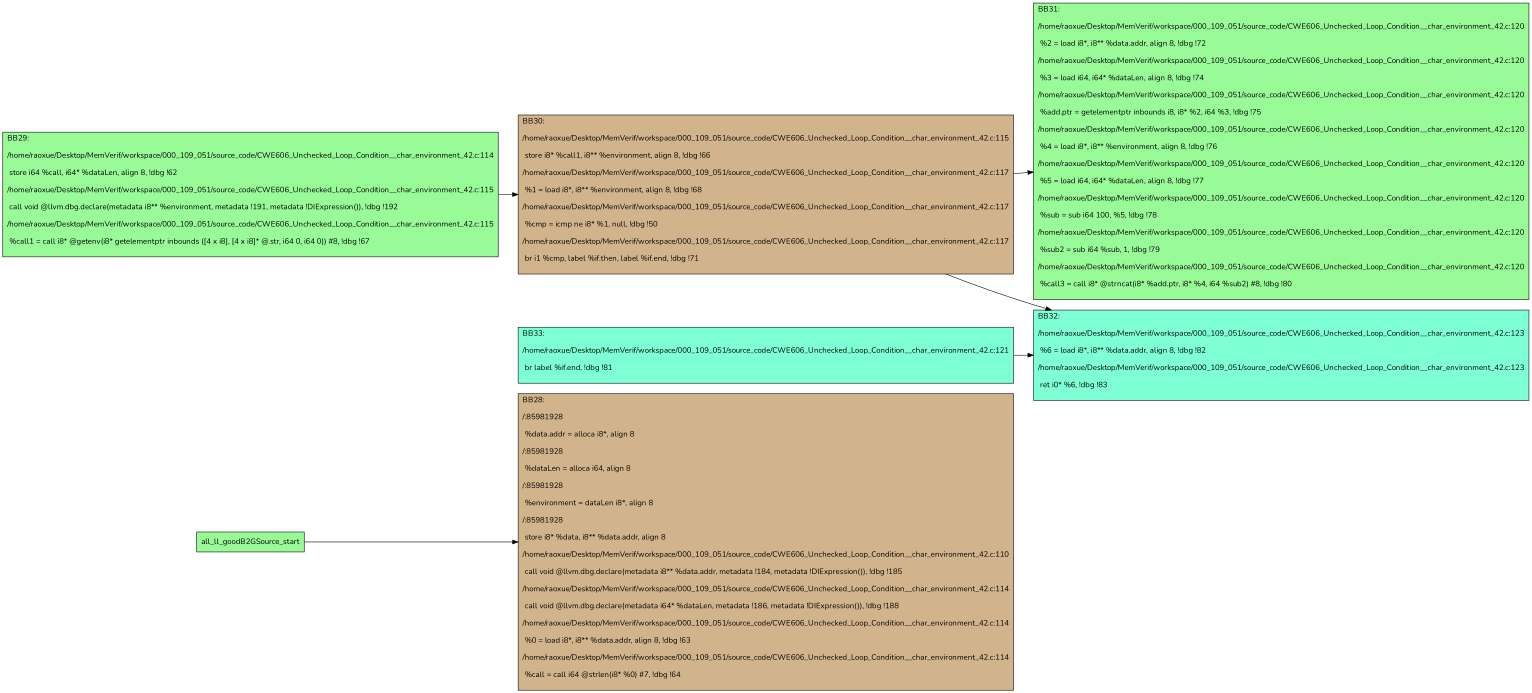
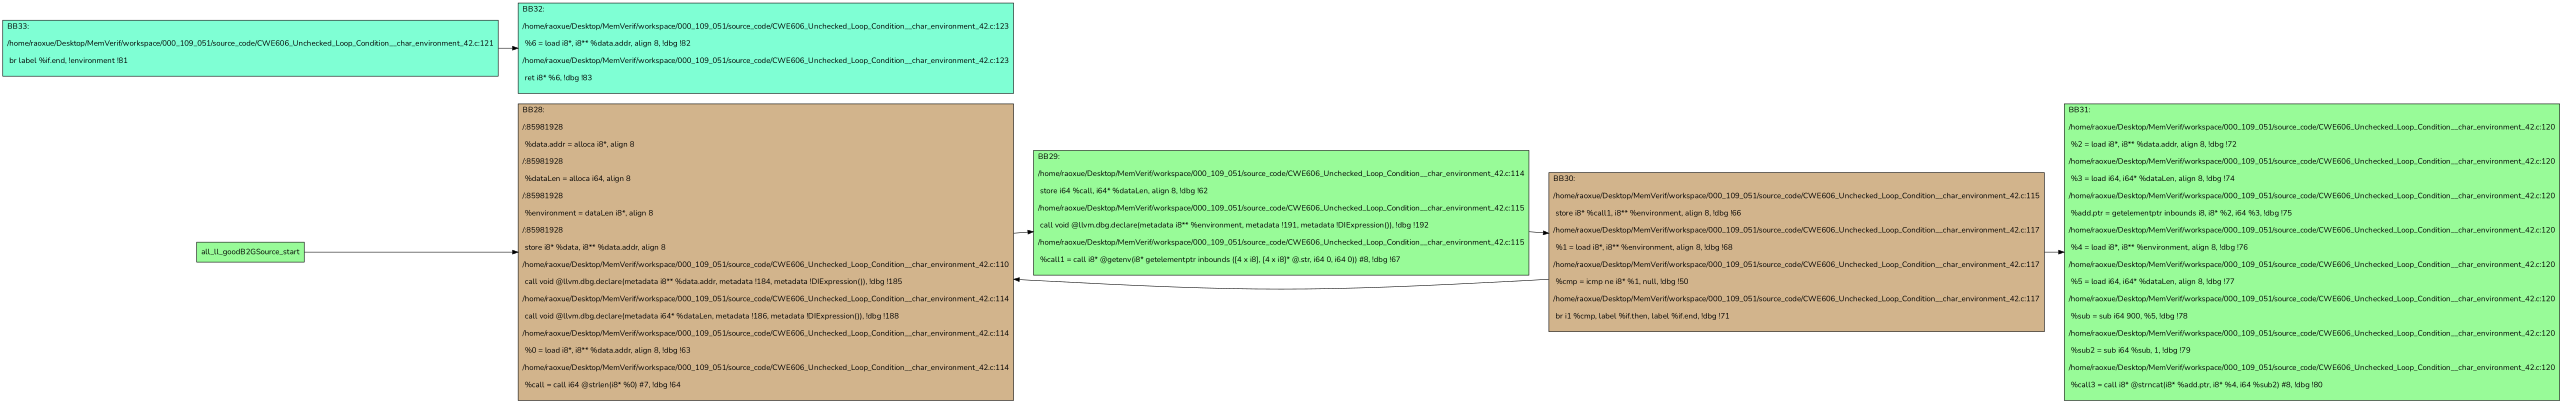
node "BB31:": text "%sub = sub i64 100, %5, !dbg !78" -> "%sub = sub i64 900, %5, !dbg !78"
edge "BB28:" -> "BB29:": added
edge "BB30:" -> "BB32:": now "BB30:" -> "BB28:"
node "BB33:": text "br label %if.end, !dbg !81" -> "br label %if.end, !environment !81"
node "BB32:": text "ret i0* %6, !dbg !83" -> "ret i8* %6, !dbg !83"
